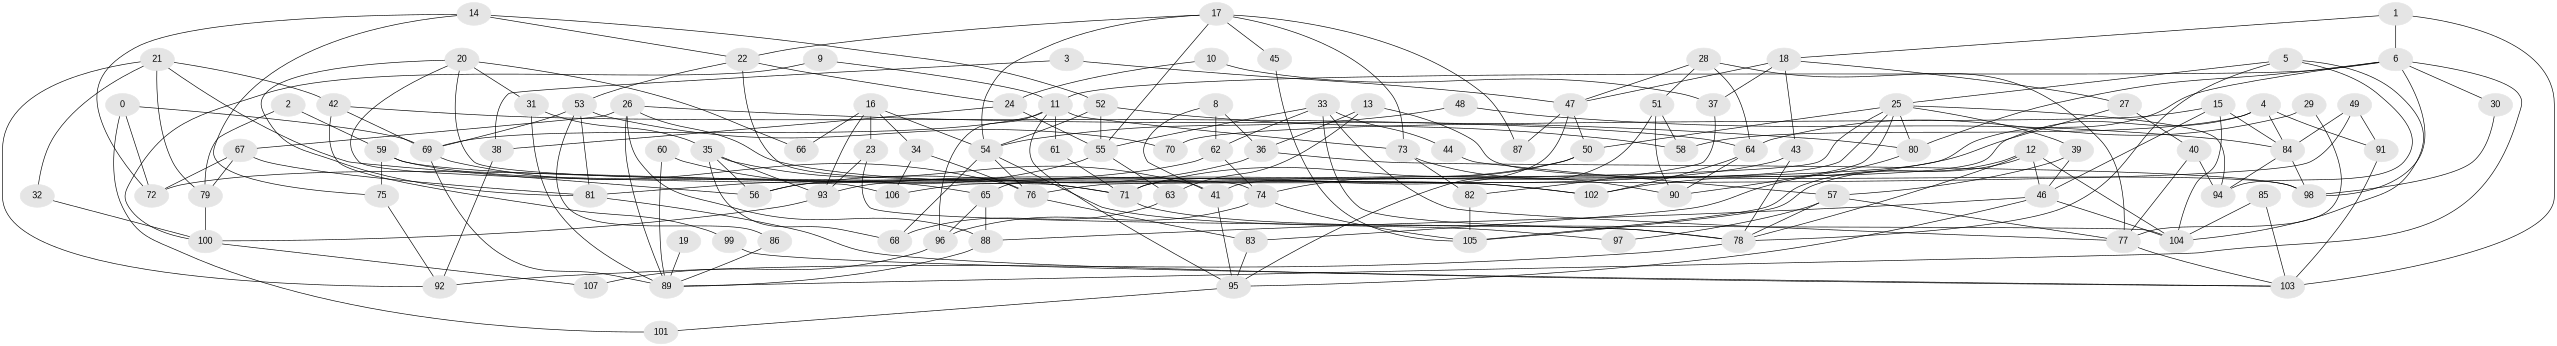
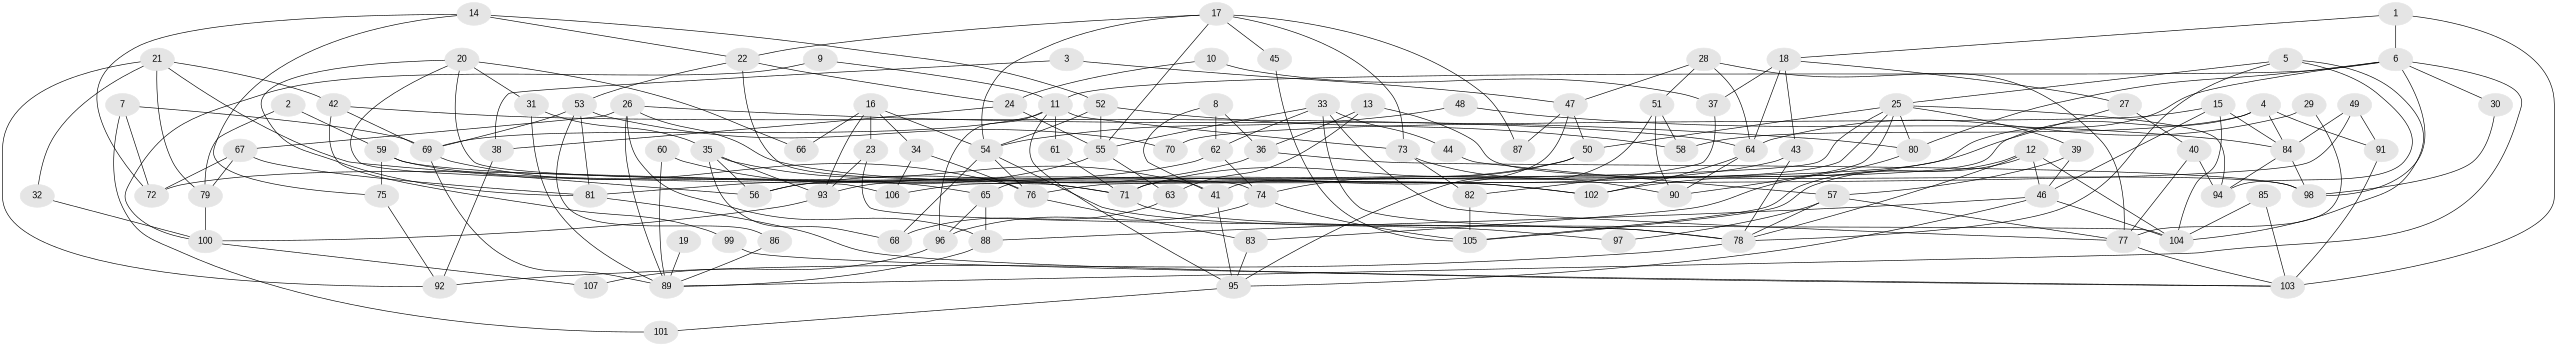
edge "18" -- "47": now "18" -- "64"
node "0": label "0" -> "7"
